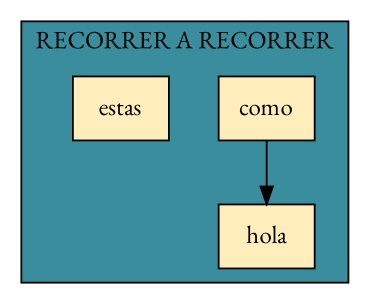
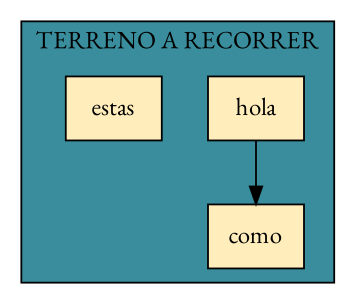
cluster "RECORRER A RECORRER": label "RECORRER A RECORRER" -> "TERRENO A RECORRER"
edge "como" -> "hola": reversed
